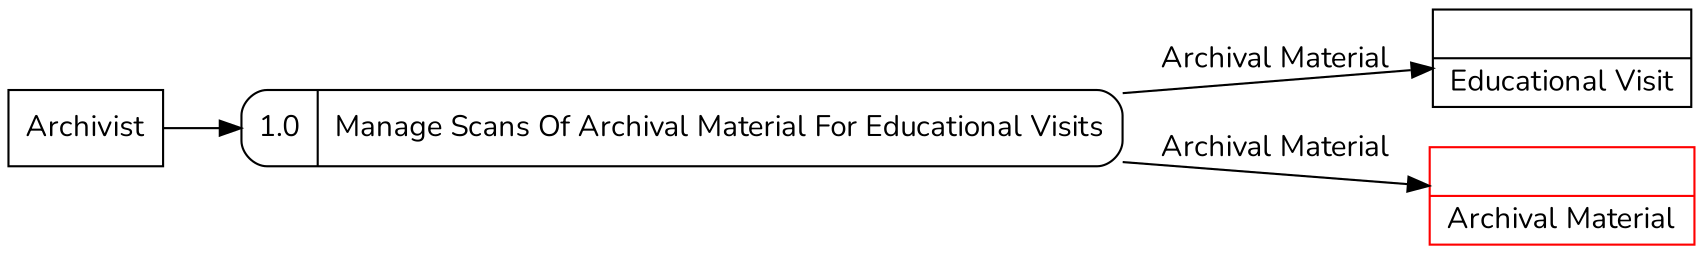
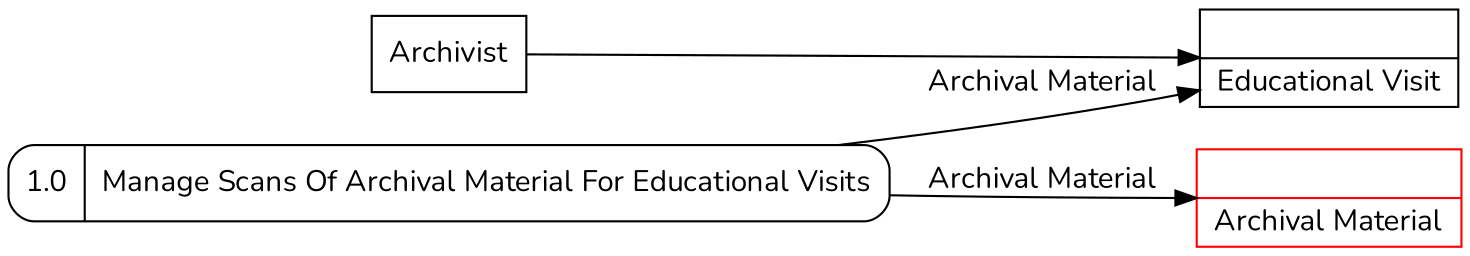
edge "Archivist" -> "1.0": now "Archivist" -> "Educational Visit"
